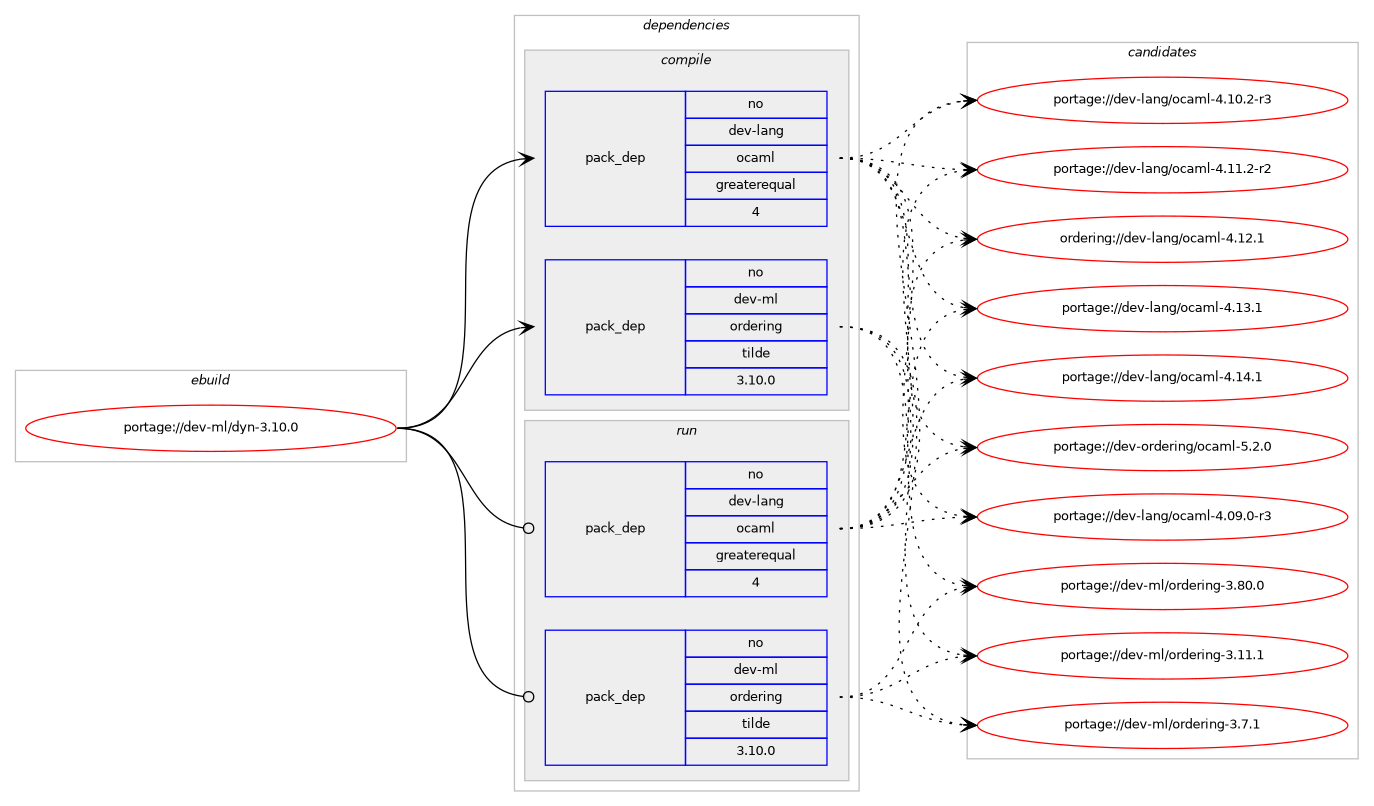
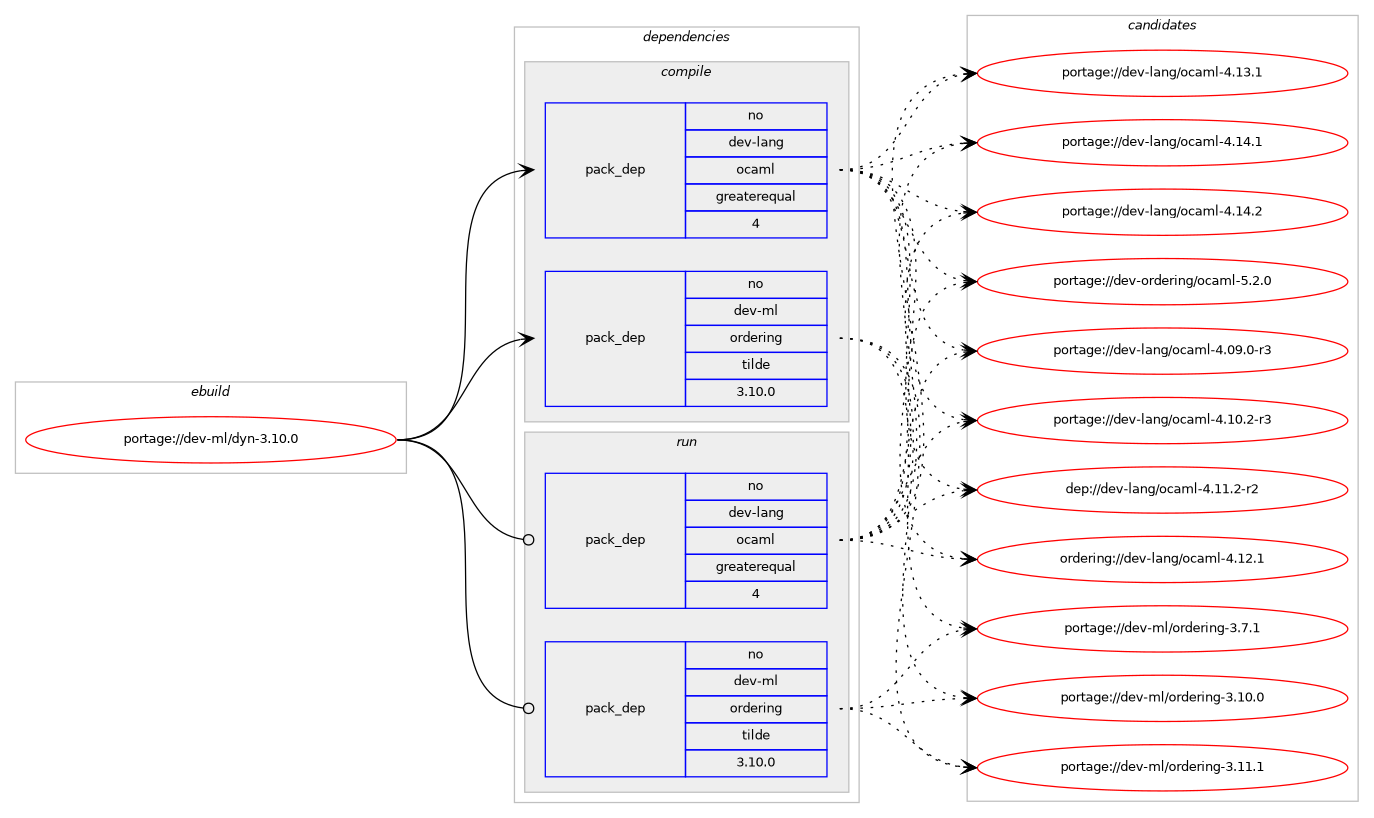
node "portage://dev-lang/ocaml-4.11.2-r2": label "portage://dev-lang/ocaml-4.11.2-r2" -> "dep://dev-lang/ocaml-4.11.2-r2"
node "portage://dev-lang/ocaml-4.14.2": added
node "portage://dev-ml/ordering-3.80.0": label "portage://dev-ml/ordering-3.80.0" -> "portage://dev-ml/ordering-3.10.0"
